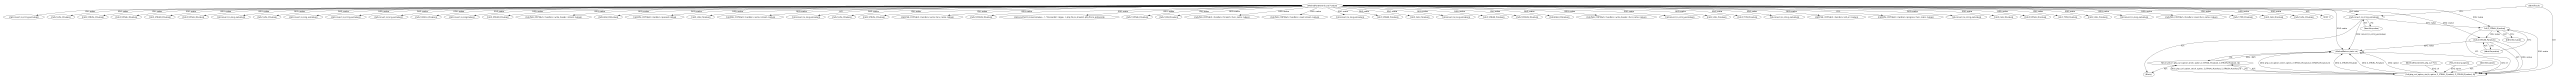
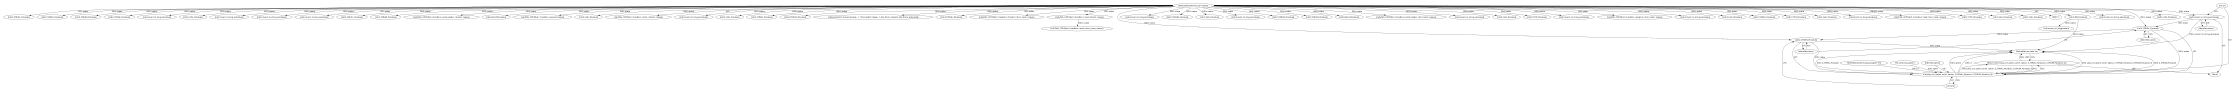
edge "(MethodParameterIn,zval *zvalue)" -> "(MethodReturn,static int)": now "(Call,Z_RES_P(zvalue))" -> "(MethodReturn,static int)"
node "(Identifier,ch)": label "(Identifier,ch)" -> "(File,ch)"
edge "(MethodParameterIn,zval *zvalue)" -> "(Call,convert_to_long(zvalue))": now "(Call,Z_RES_P(zvalue))" -> "(Call,convert_to_long(zvalue))"
edge "(MethodParameterIn,zval *zvalue)" -> "(Call,ZVAL_COPY(&ch->handlers->write->func_name, zvalue))": now "(Call,ZVAL_COPY(&ch->handlers->read->stream, zvalue))" -> "(Call,ZVAL_COPY(&ch->handlers->write->func_name, zvalue))"
edge "(MethodParameterIn,zval *zvalue)" -> "(Call,ZVAL_COPY(&ch->handlers->progress->func_name, zvalue))": label "CFG: " -> "DDG: zvalue"
edge "(MethodParameterIn,zval *zvalue)" -> "(Call,ZVAL_COPY(&ch->handlers->read->func_name, zvalue))": label "DDG: zvalue" -> "STRLEN: zvalue"
node "(Call,ZVAL_COPY(&ch->handlers->std_err, zvalue))": removed
node "(MethodParameterIn,php_curl *ch)": label "(MethodParameterIn,php_curl *ch)" -> "(MethodParameterIn,php_progress *ch)"
node "(Literal,0)": added
